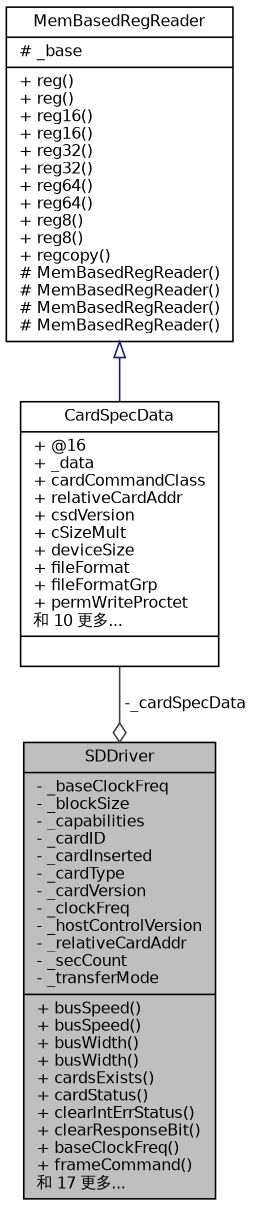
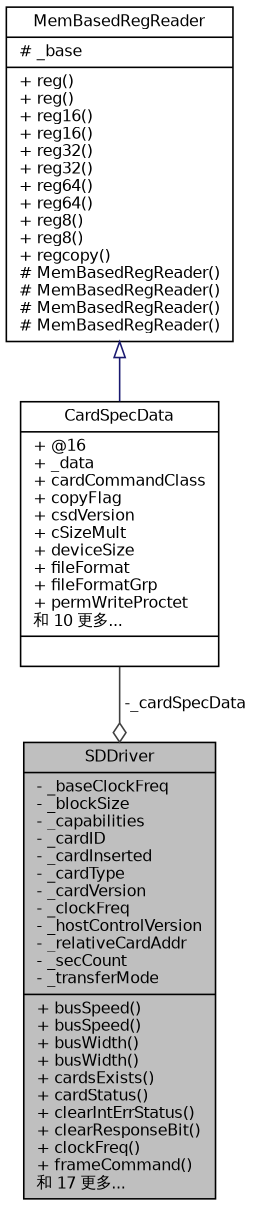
node "CardSpecData": text "+ relativeCardAddr" -> "+ copyFlag"
node "SDDriver": text "+ baseClockFreq()" -> "+ clockFreq()"
